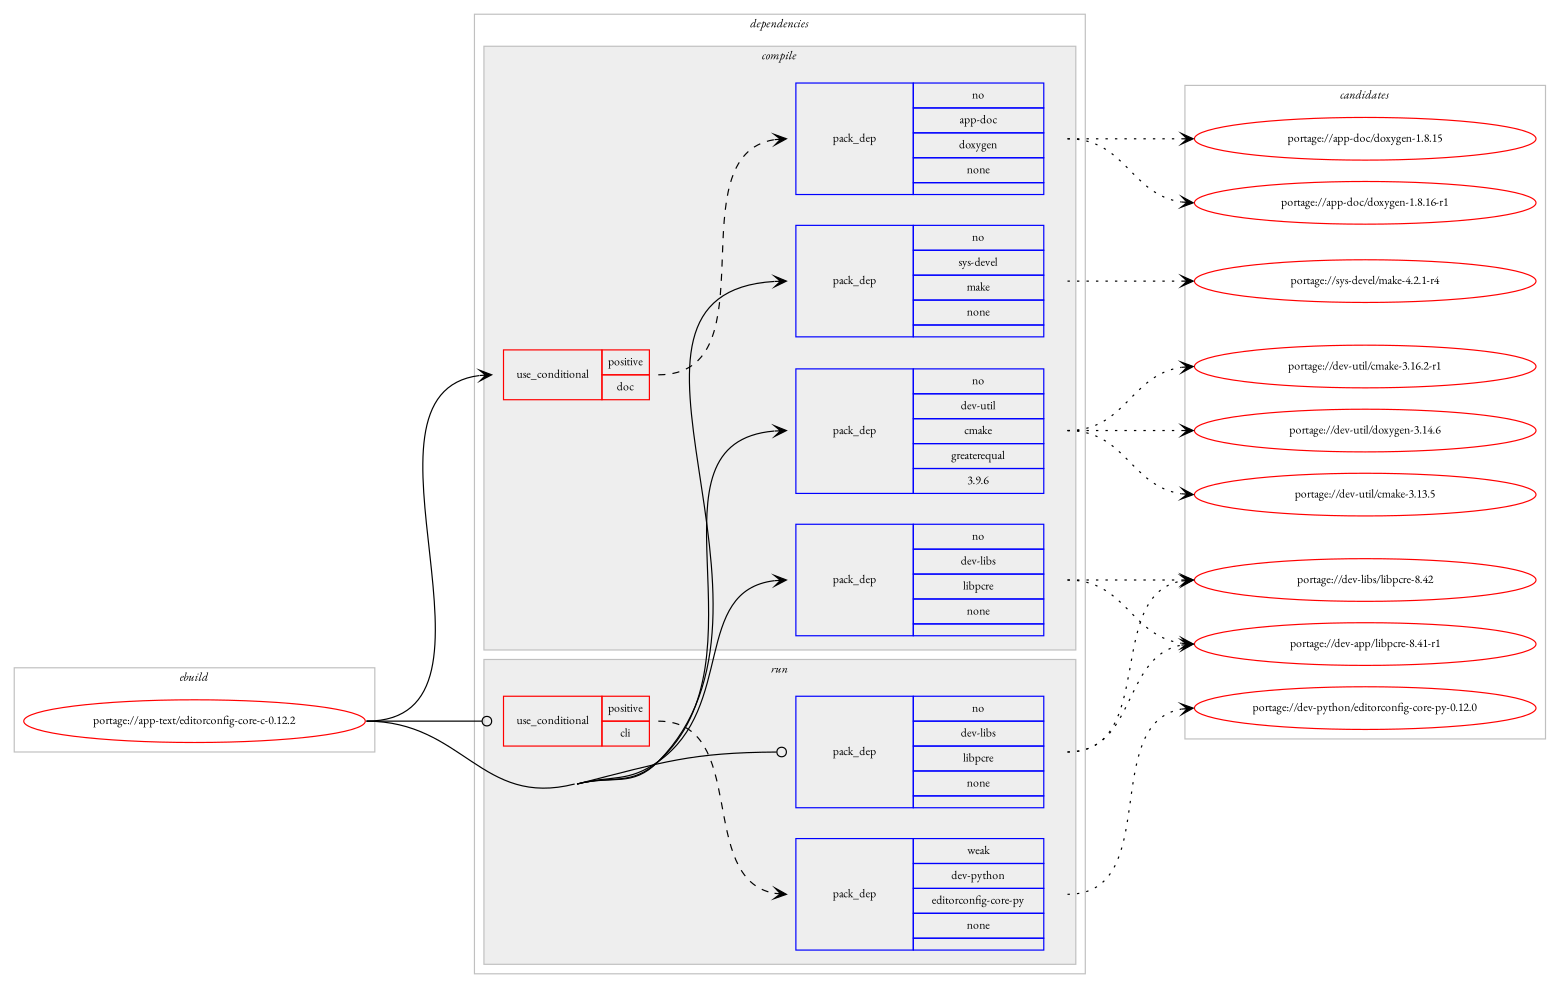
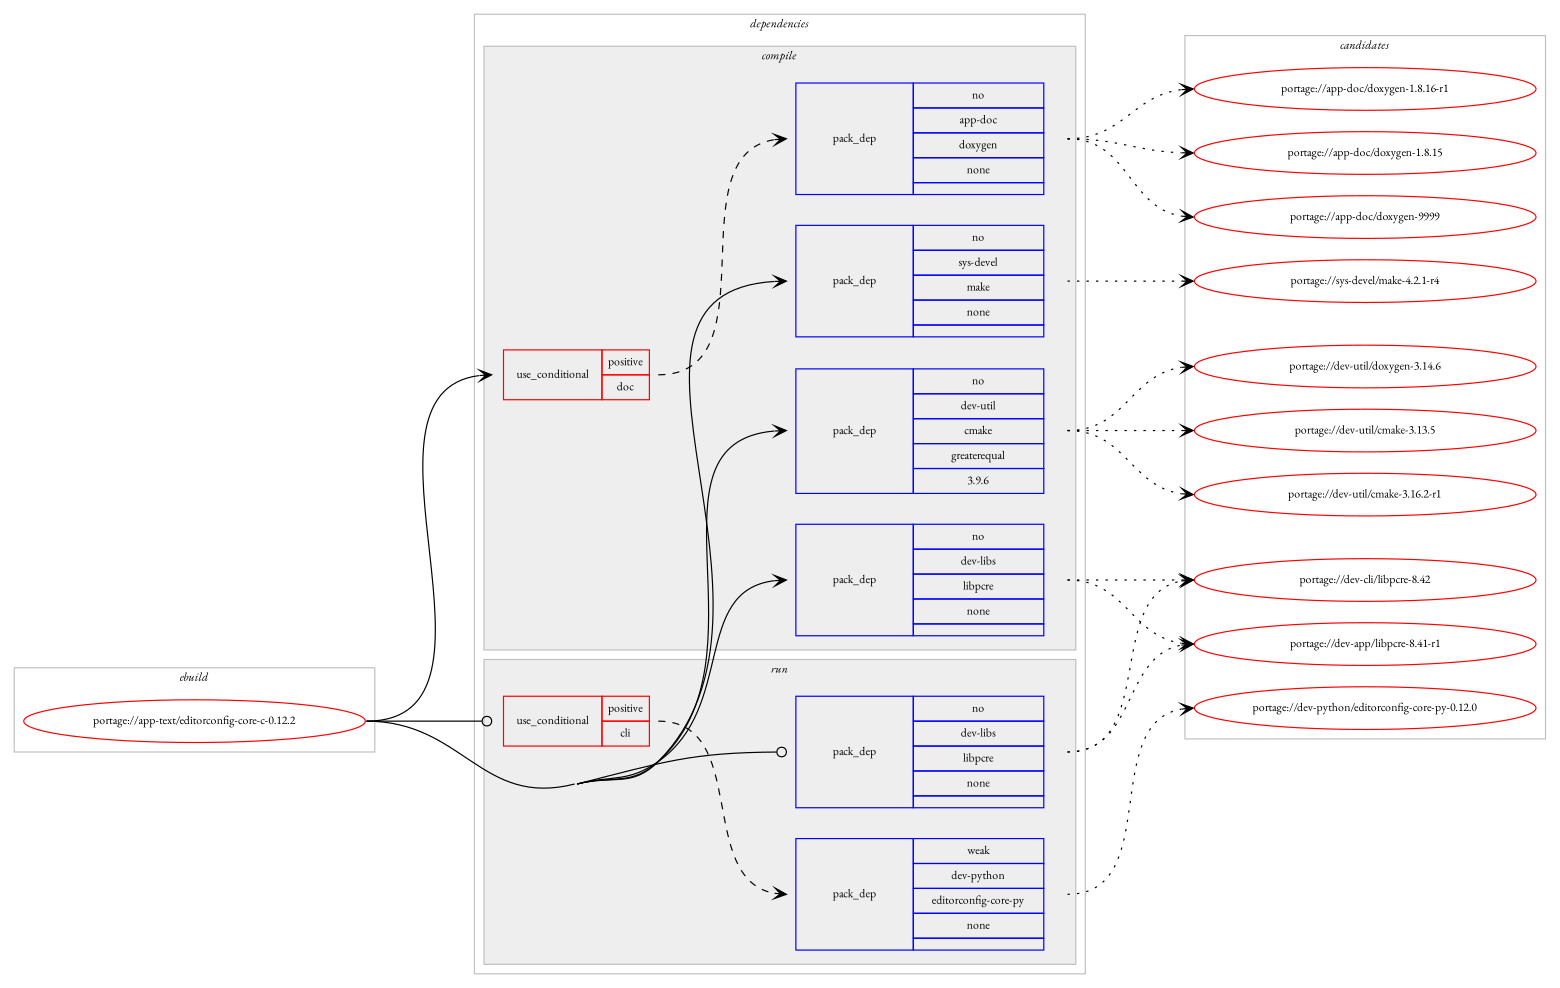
node "portage://app-doc/doxygen-9999": added
node "portage://dev-libs/libpcre-8.42": label "portage://dev-libs/libpcre-8.42" -> "portage://dev-cli/libpcre-8.42"
